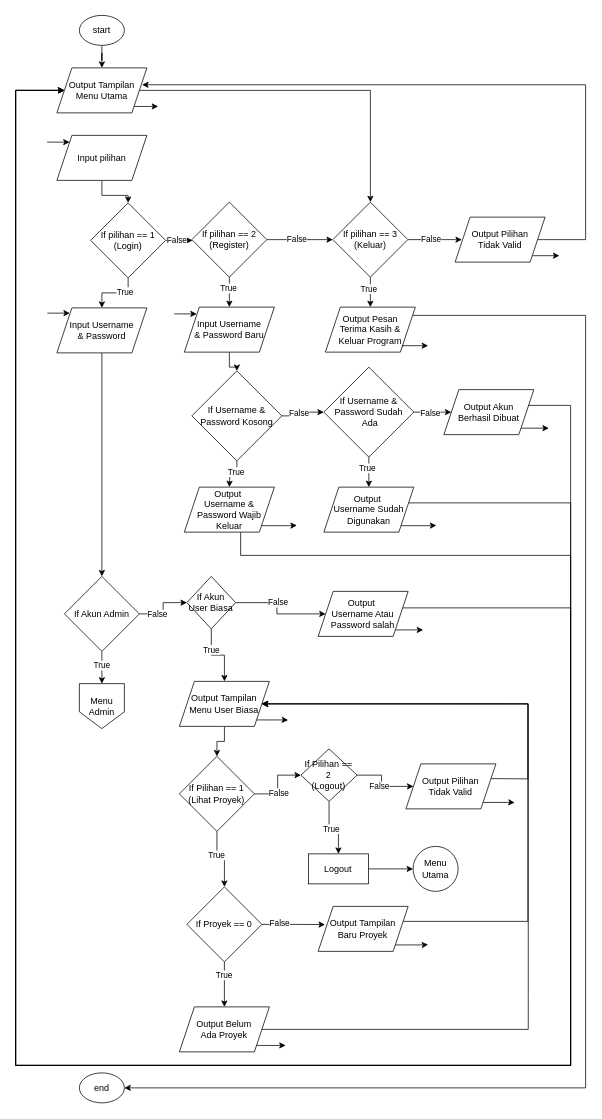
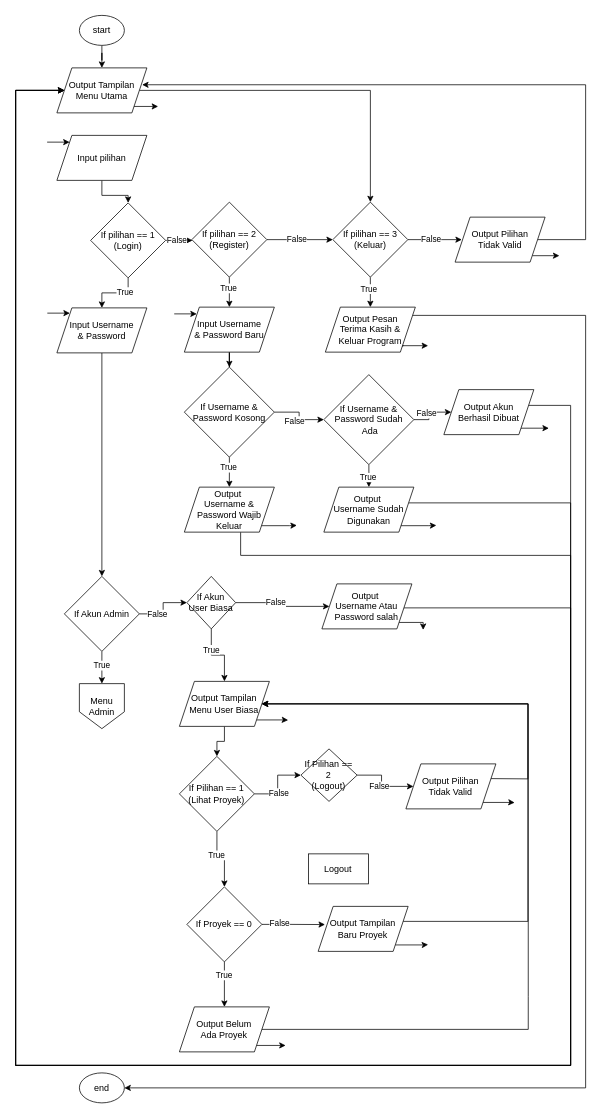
node "If Username & Password Sudah Ada": moved (369, 412) -> (369, 420)
node "If Username & Password Kosong": moved (237, 416) -> (229, 412)
node "Output Username Atau Password salah": moved (363, 614) -> (367, 606)
edge "If Pilihan == 2 (Logout)" -> "Logout": removed, label "True"
edge "Logout" -> "Menu Utama": removed
node "Menu Utama": removed
